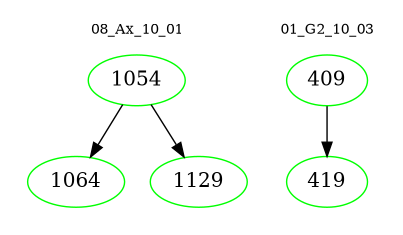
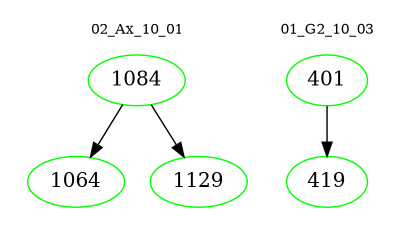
cluster "08_Ax_10_01": label "08_Ax_10_01" -> "02_Ax_10_01"
node "1054": label "1054" -> "1084"
node "409": label "409" -> "401"
